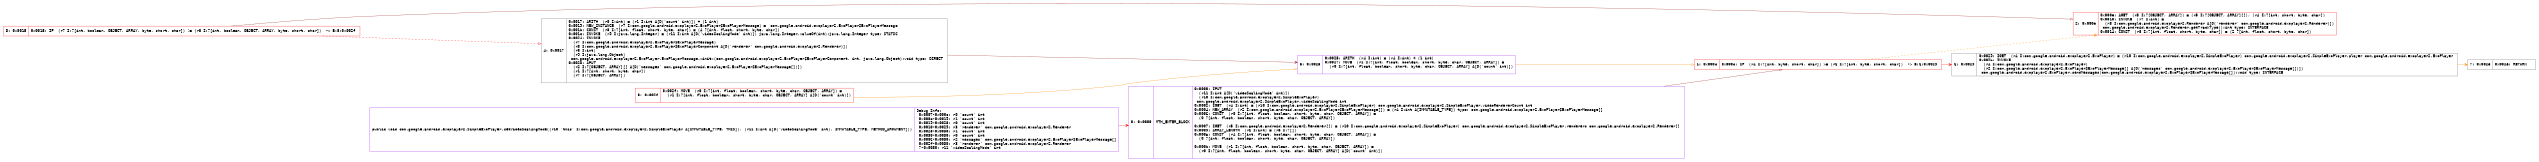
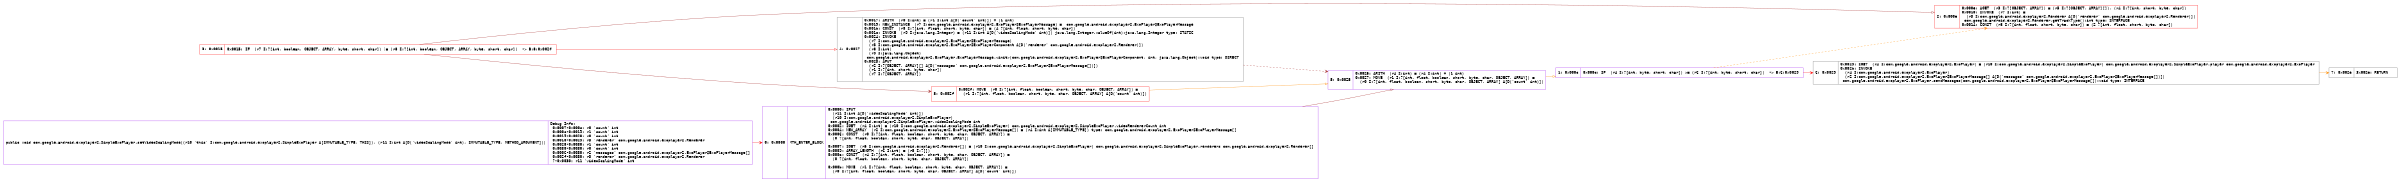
edge "3: 0x0015" -> "4: 0x0017": style dashed -> solid
edge "4: 0x0017" -> "5: 0x0025": style solid -> dashed
node "7: 0x002e": text "0x002e: RETURN" -> "3x002e: RETURN"
node "1: 0x000c": color red -> purple
edge "3: 0x0015" -> "8: 0x002f": added
edge "0: 0x0000" -> "1: 0x000c": now "0: 0x0000" -> "5: 0x0025"
